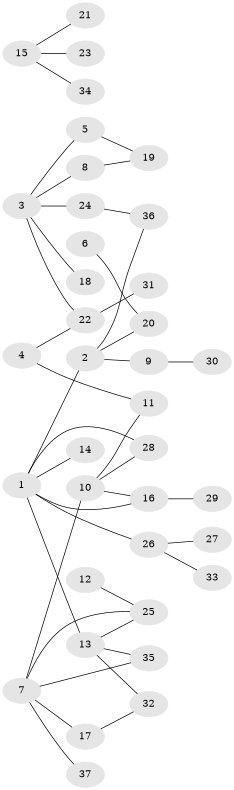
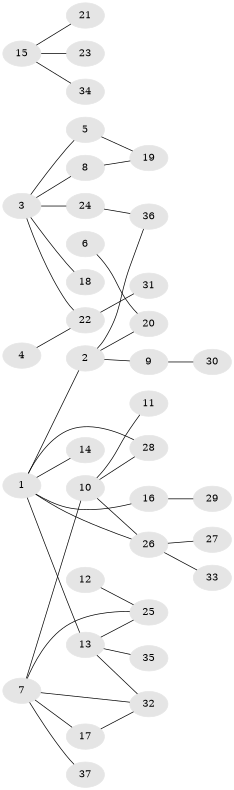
edge "4" -- "11": removed
edge "10" -- "16": now "10" -- "26"
edge "35" -- "7": now "32" -- "7"
